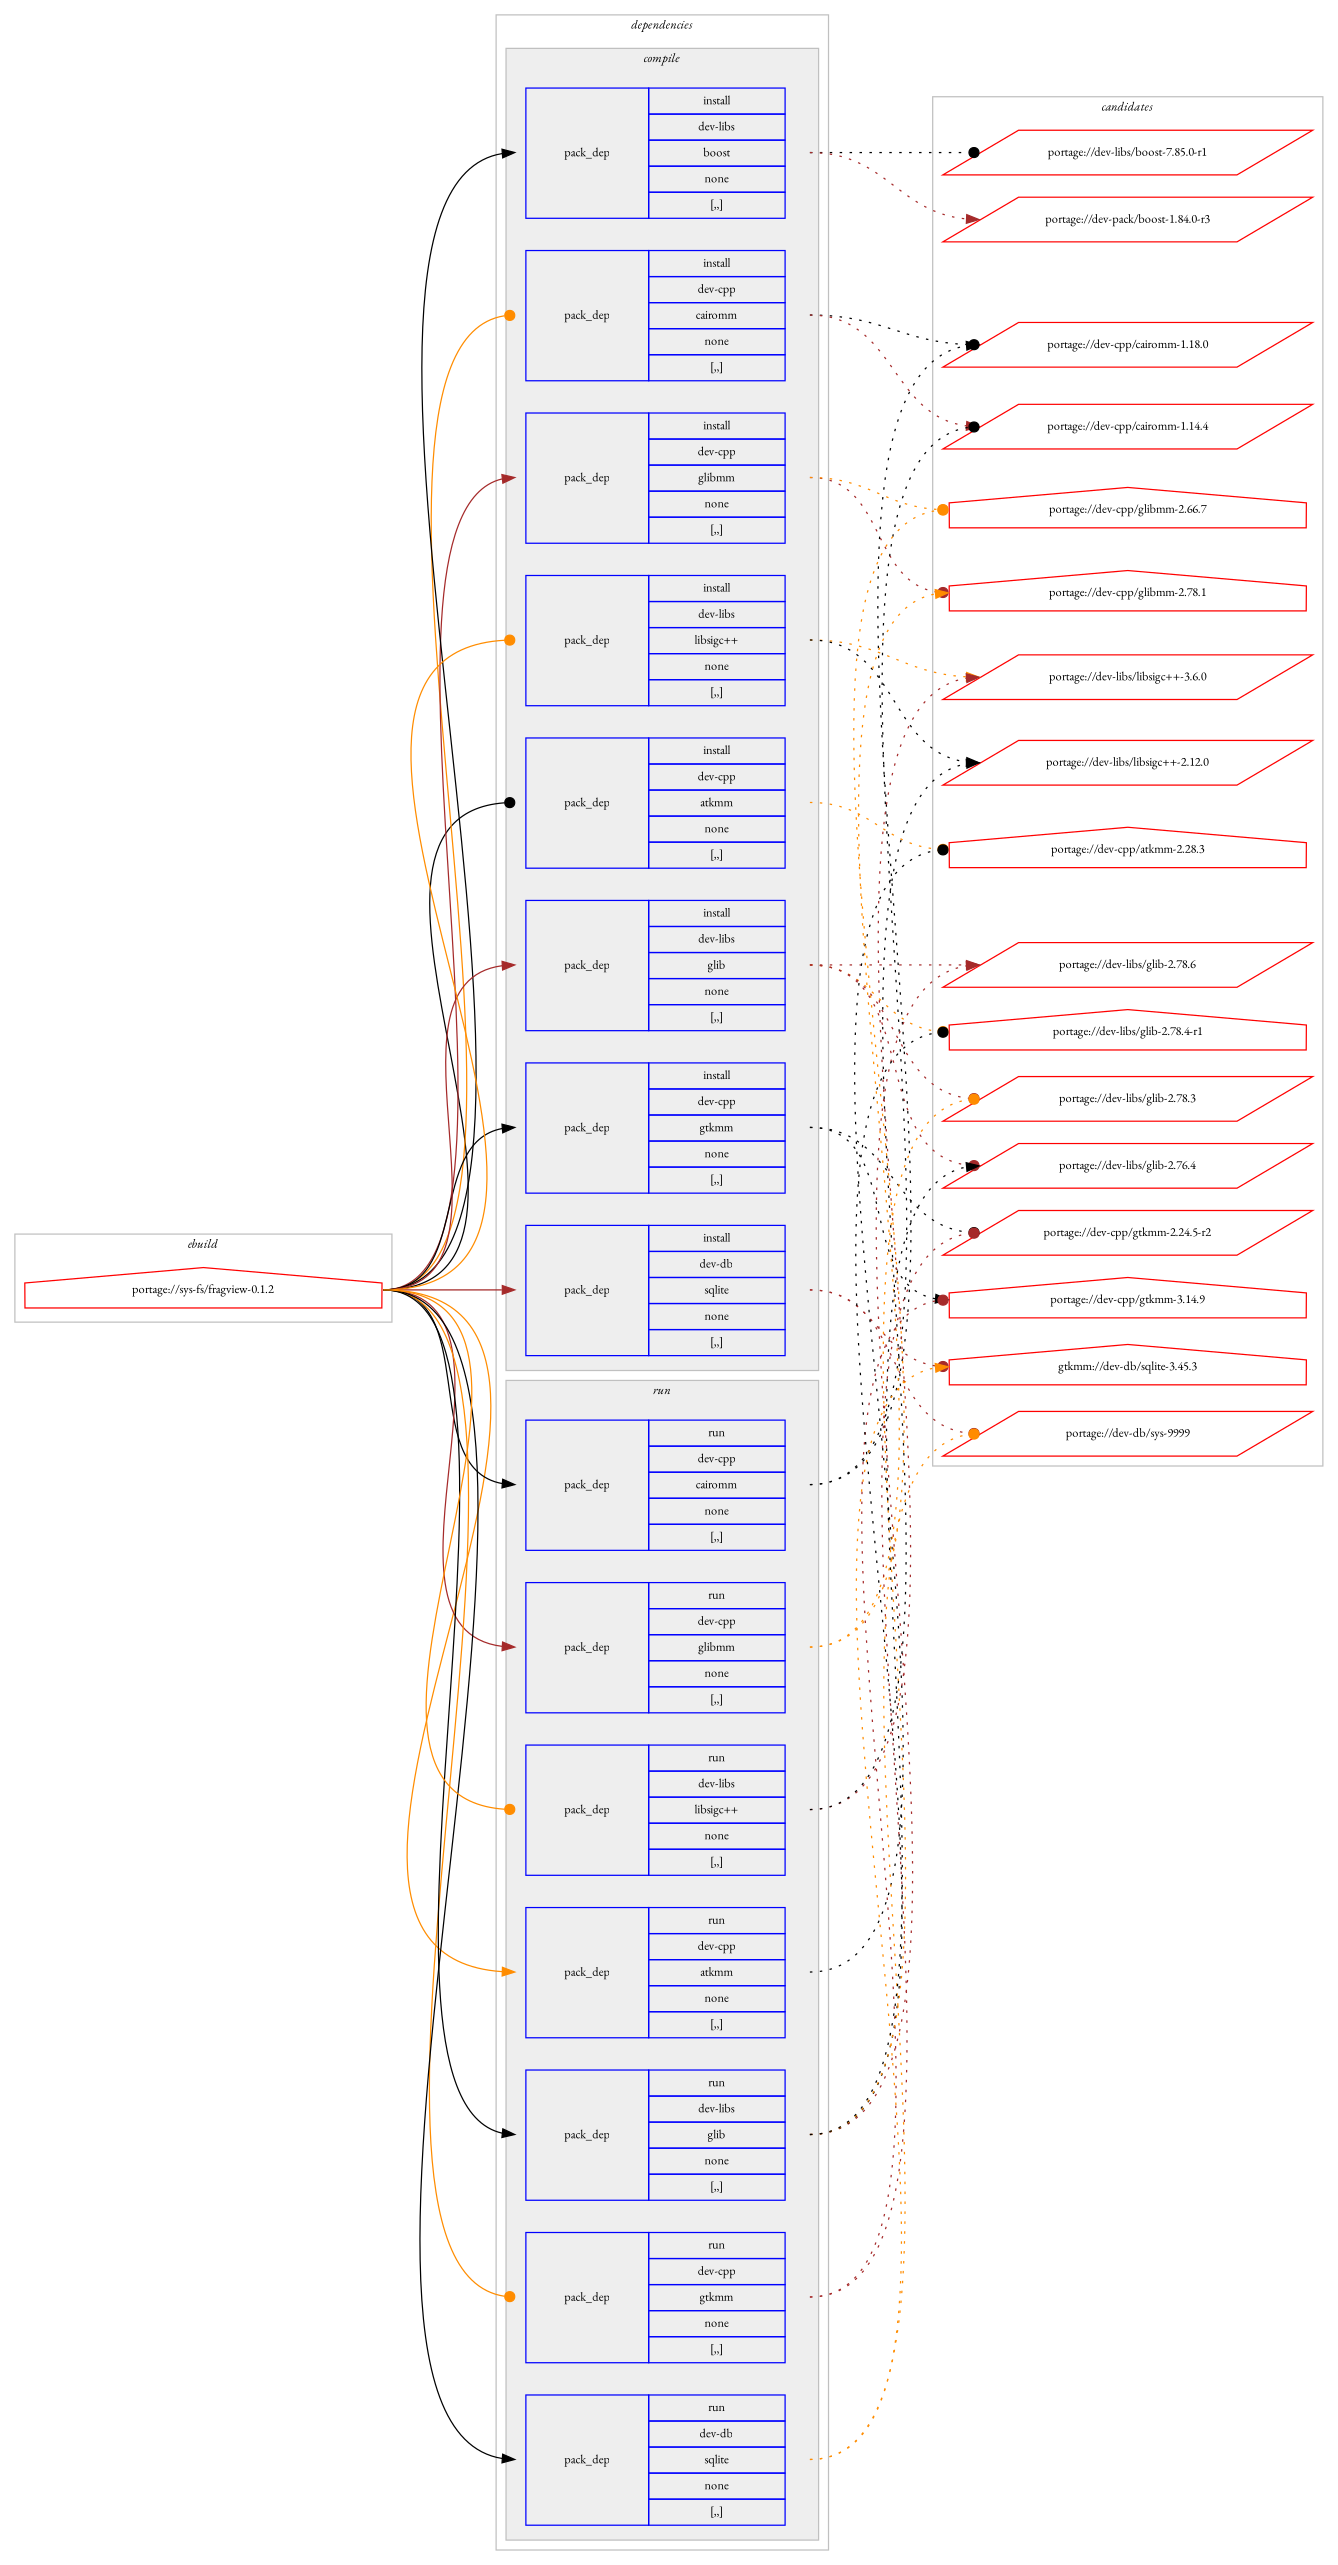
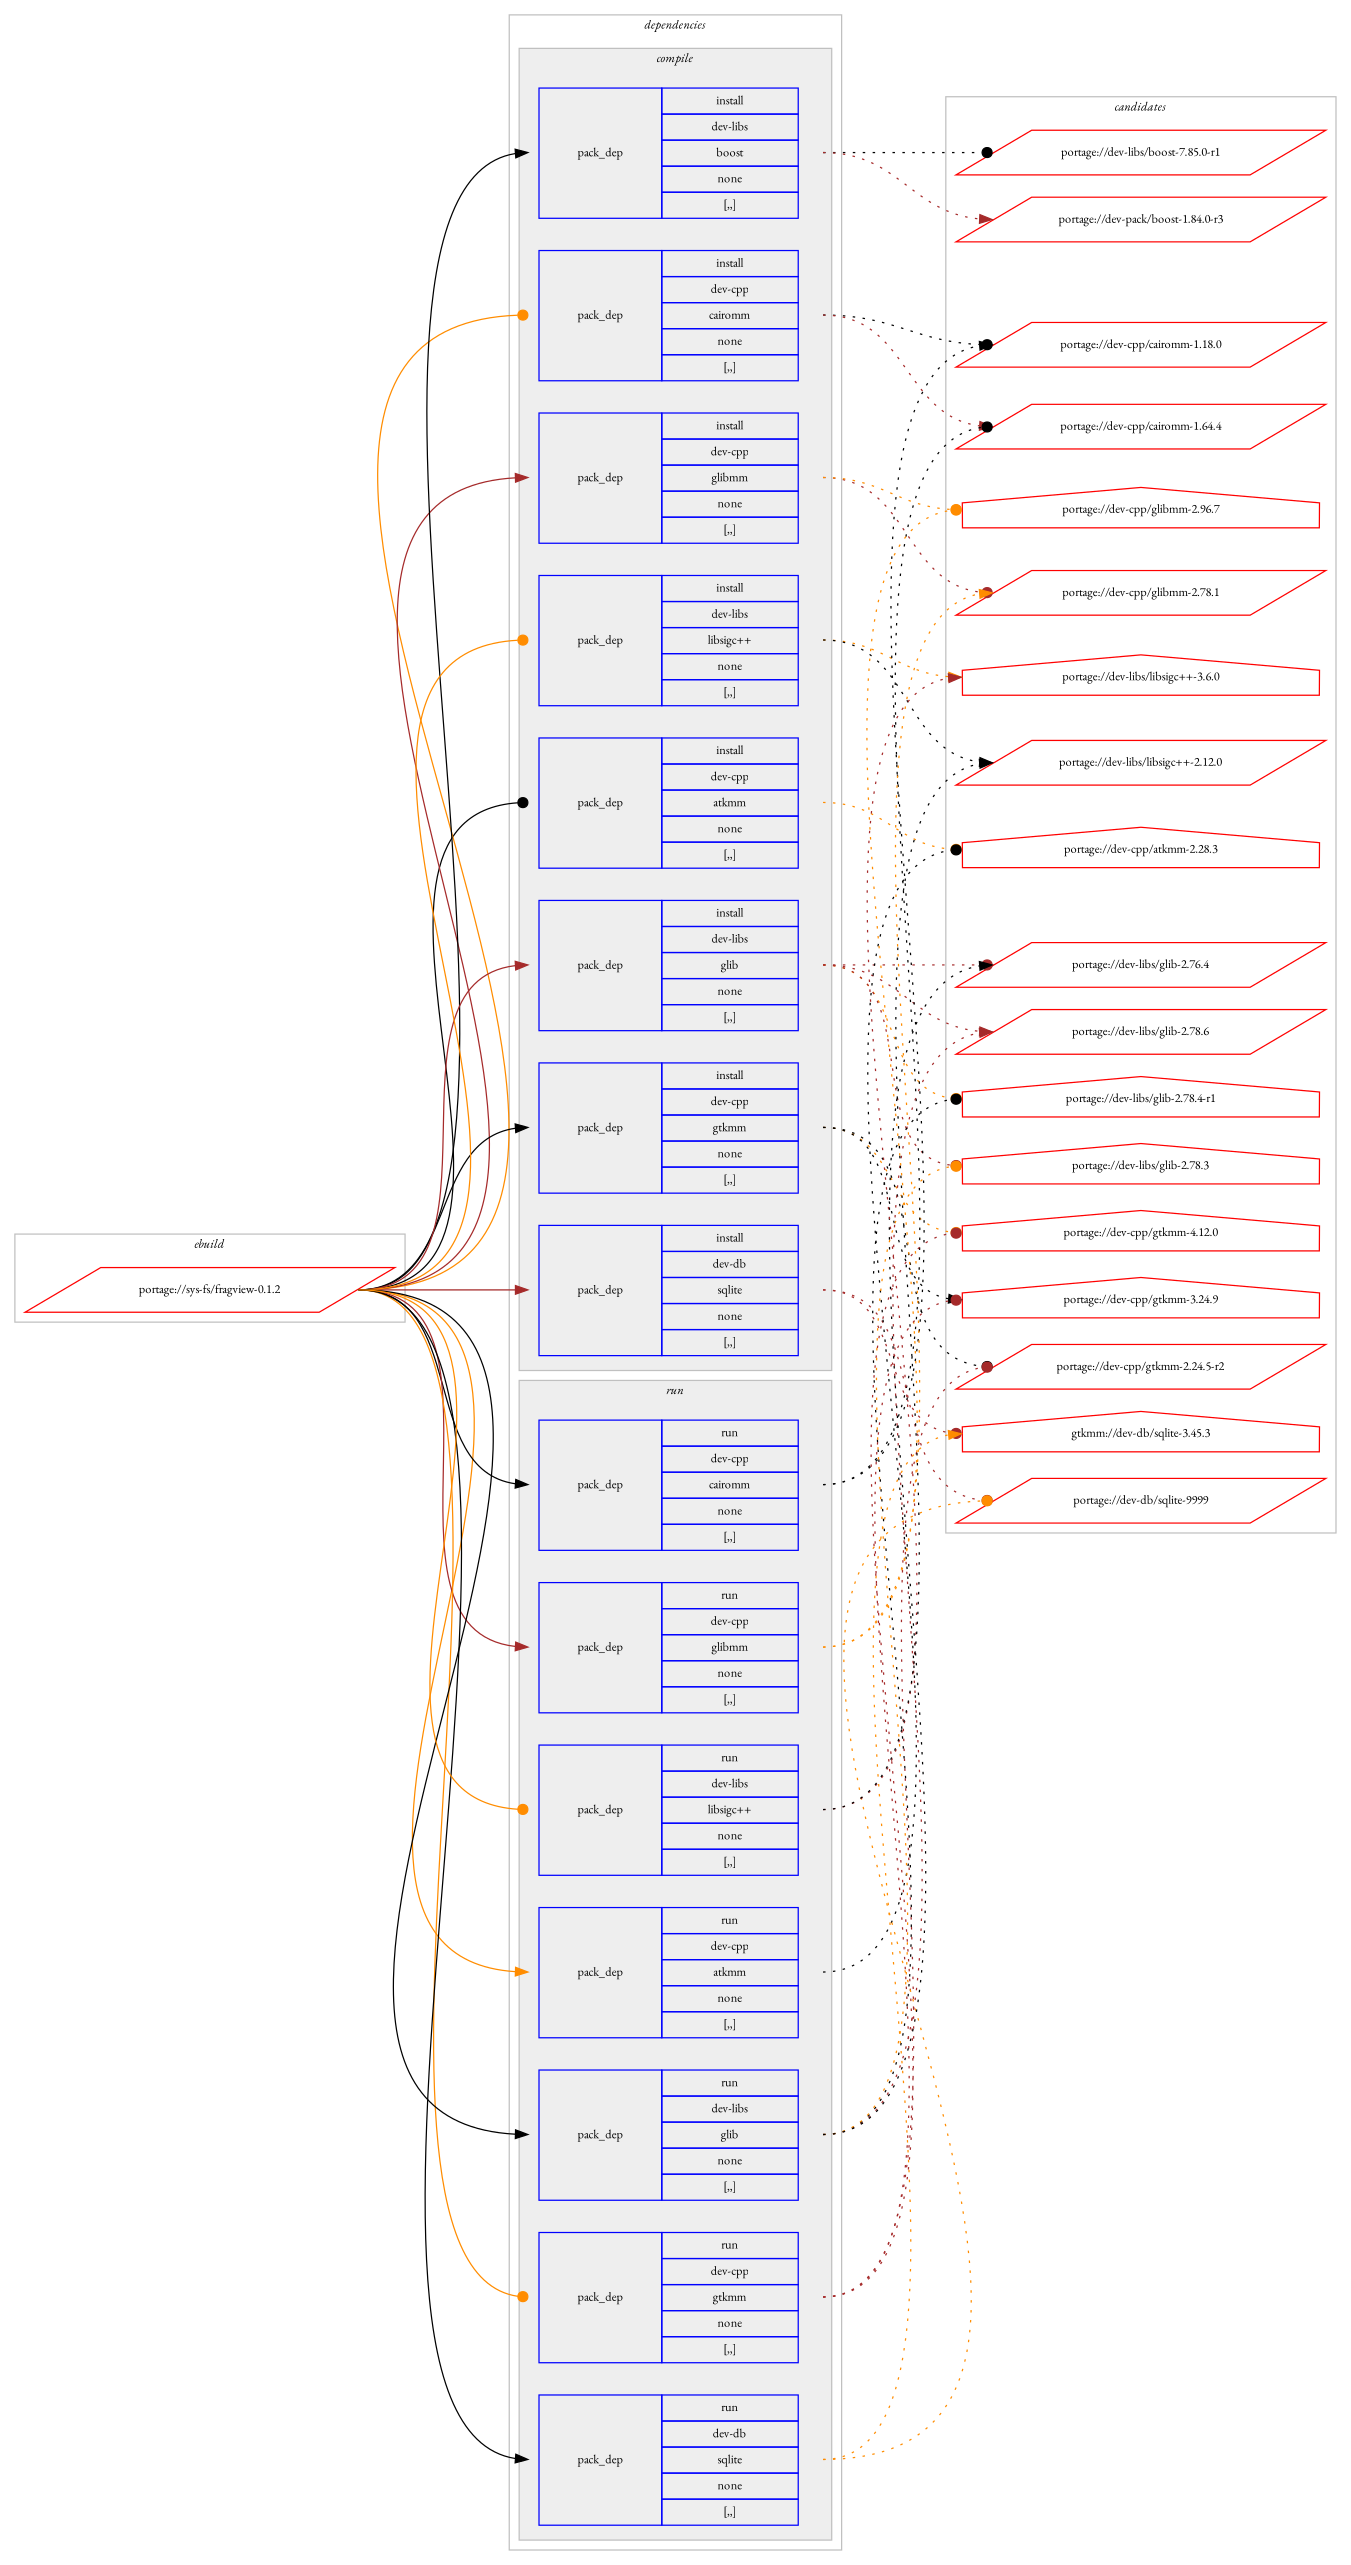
node "portage://dev-cpp/cairomm-1.14.4": label "portage://dev-cpp/cairomm-1.14.4" -> "portage://dev-cpp/cairomm-1.64.4"
node "portage://dev-cpp/glibmm-2.66.7": label "portage://dev-cpp/glibmm-2.66.7" -> "portage://dev-cpp/glibmm-2.96.7"
node "portage://dev-cpp/glibmm-2.78.1": shape house -> parallelogram
node "portage://dev-libs/libsigc++-3.6.0": shape parallelogram -> house
node "portage://dev-libs/glib-2.78.3": shape parallelogram -> house
node "portage://dev-cpp/gtkmm-4.12.0": added
node "portage://sys-fs/fragview-0.1.2": shape house -> parallelogram
node "portage://dev-cpp/gtkmm-3.14.9": label "portage://dev-cpp/gtkmm-3.14.9" -> "portage://dev-cpp/gtkmm-3.24.9"
node "portage://dev-db/sys-9999": label "portage://dev-db/sys-9999" -> "portage://dev-db/sqlite-9999"
